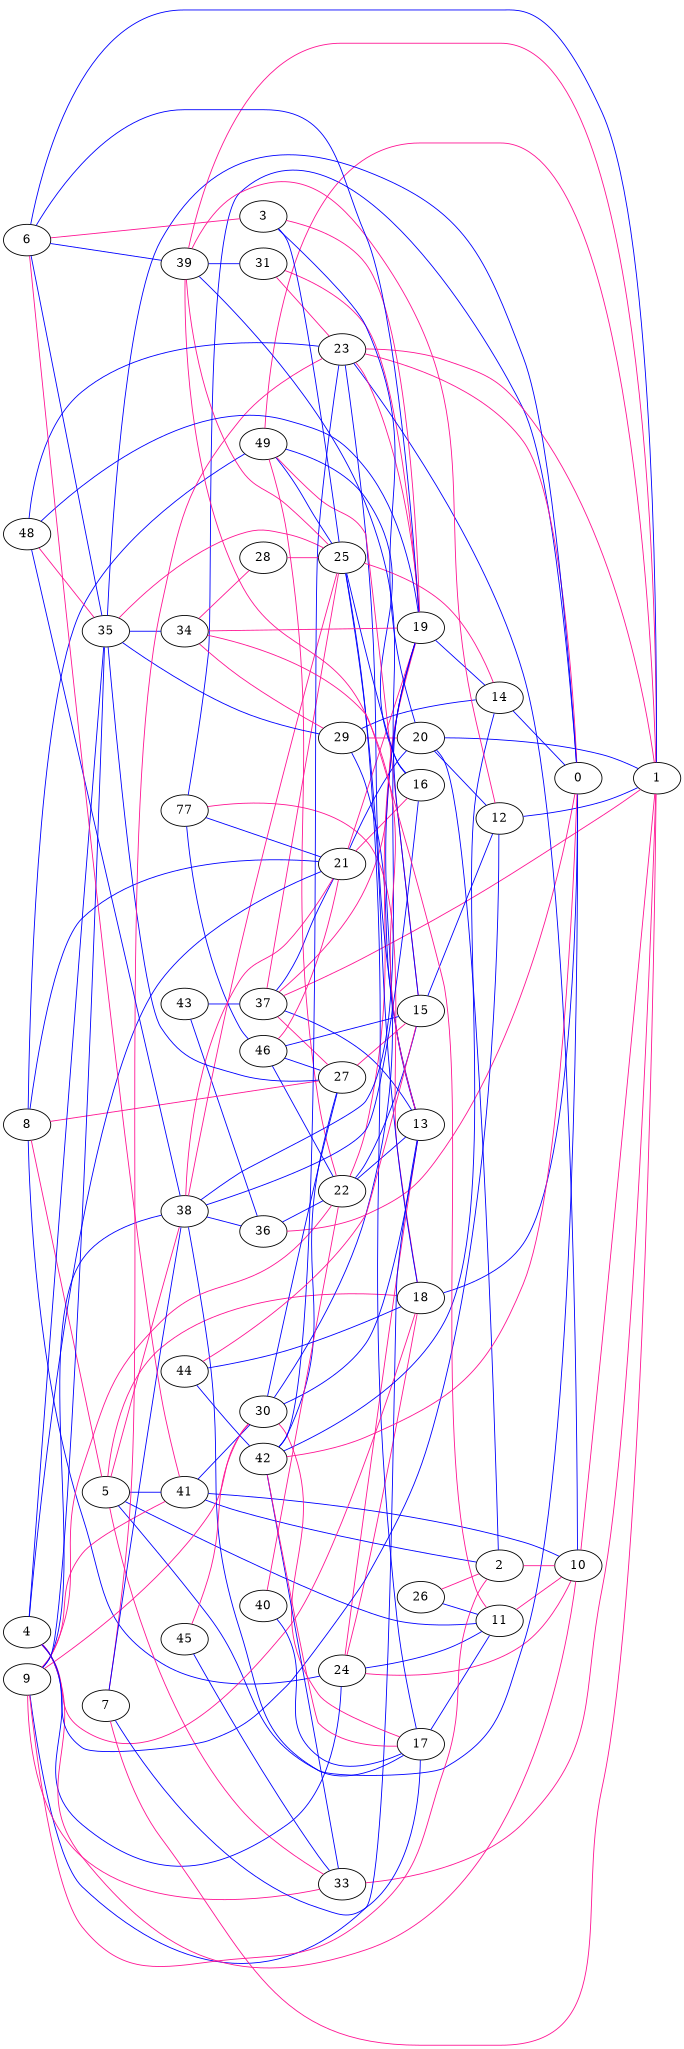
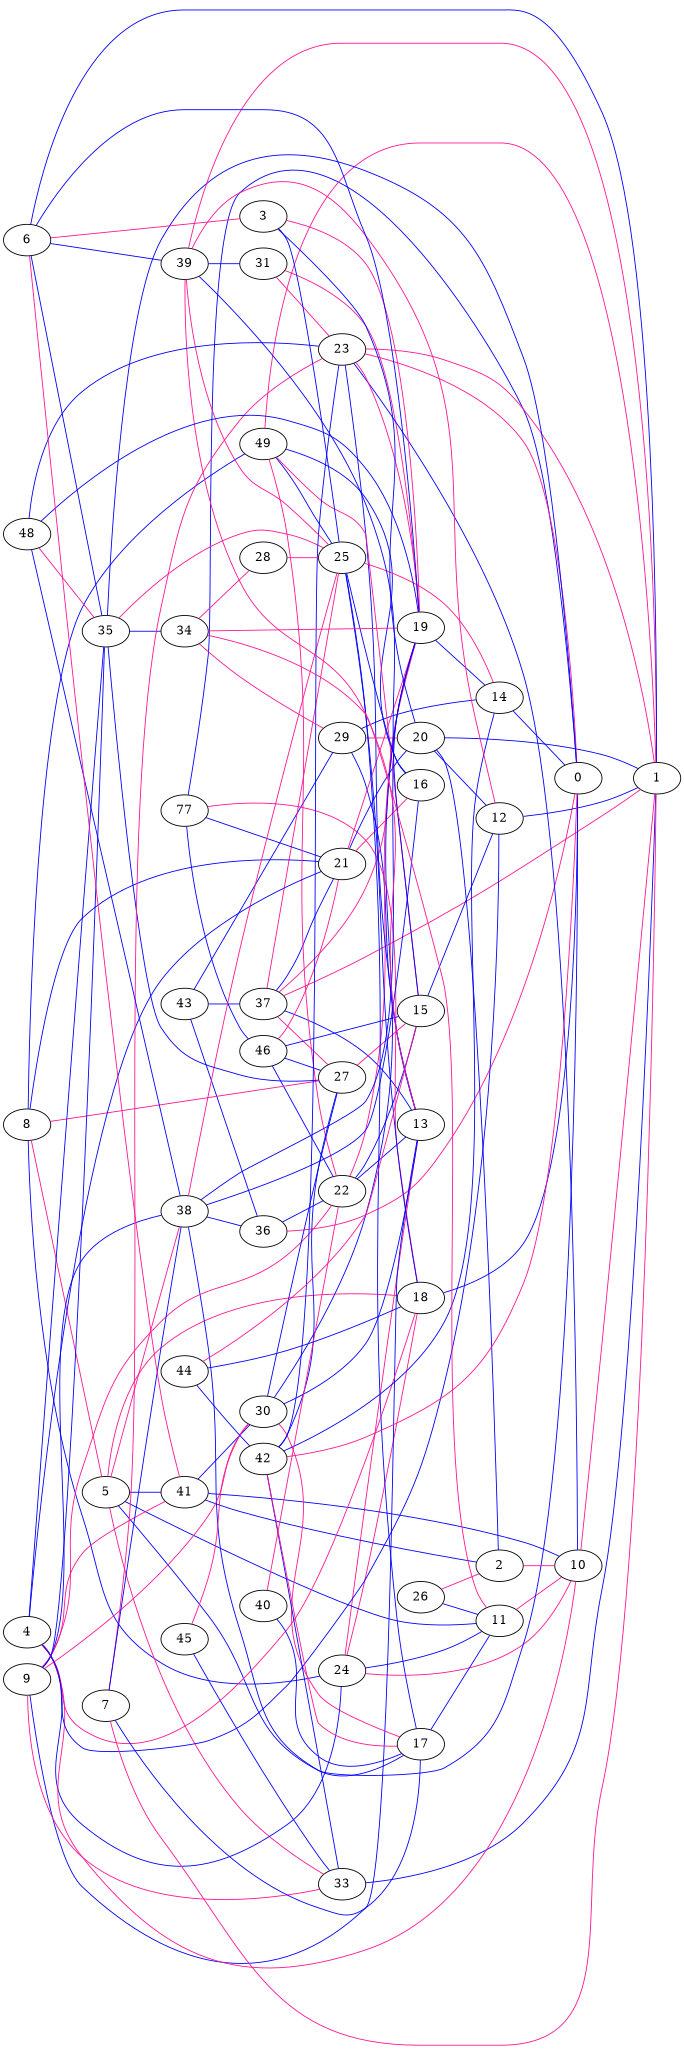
edge "35" -- "29": now "43" -- "29"
edge "21" -- "38": removed
edge "1" -- "33": color deeppink -> blue
edge "2" -- "9": removed
